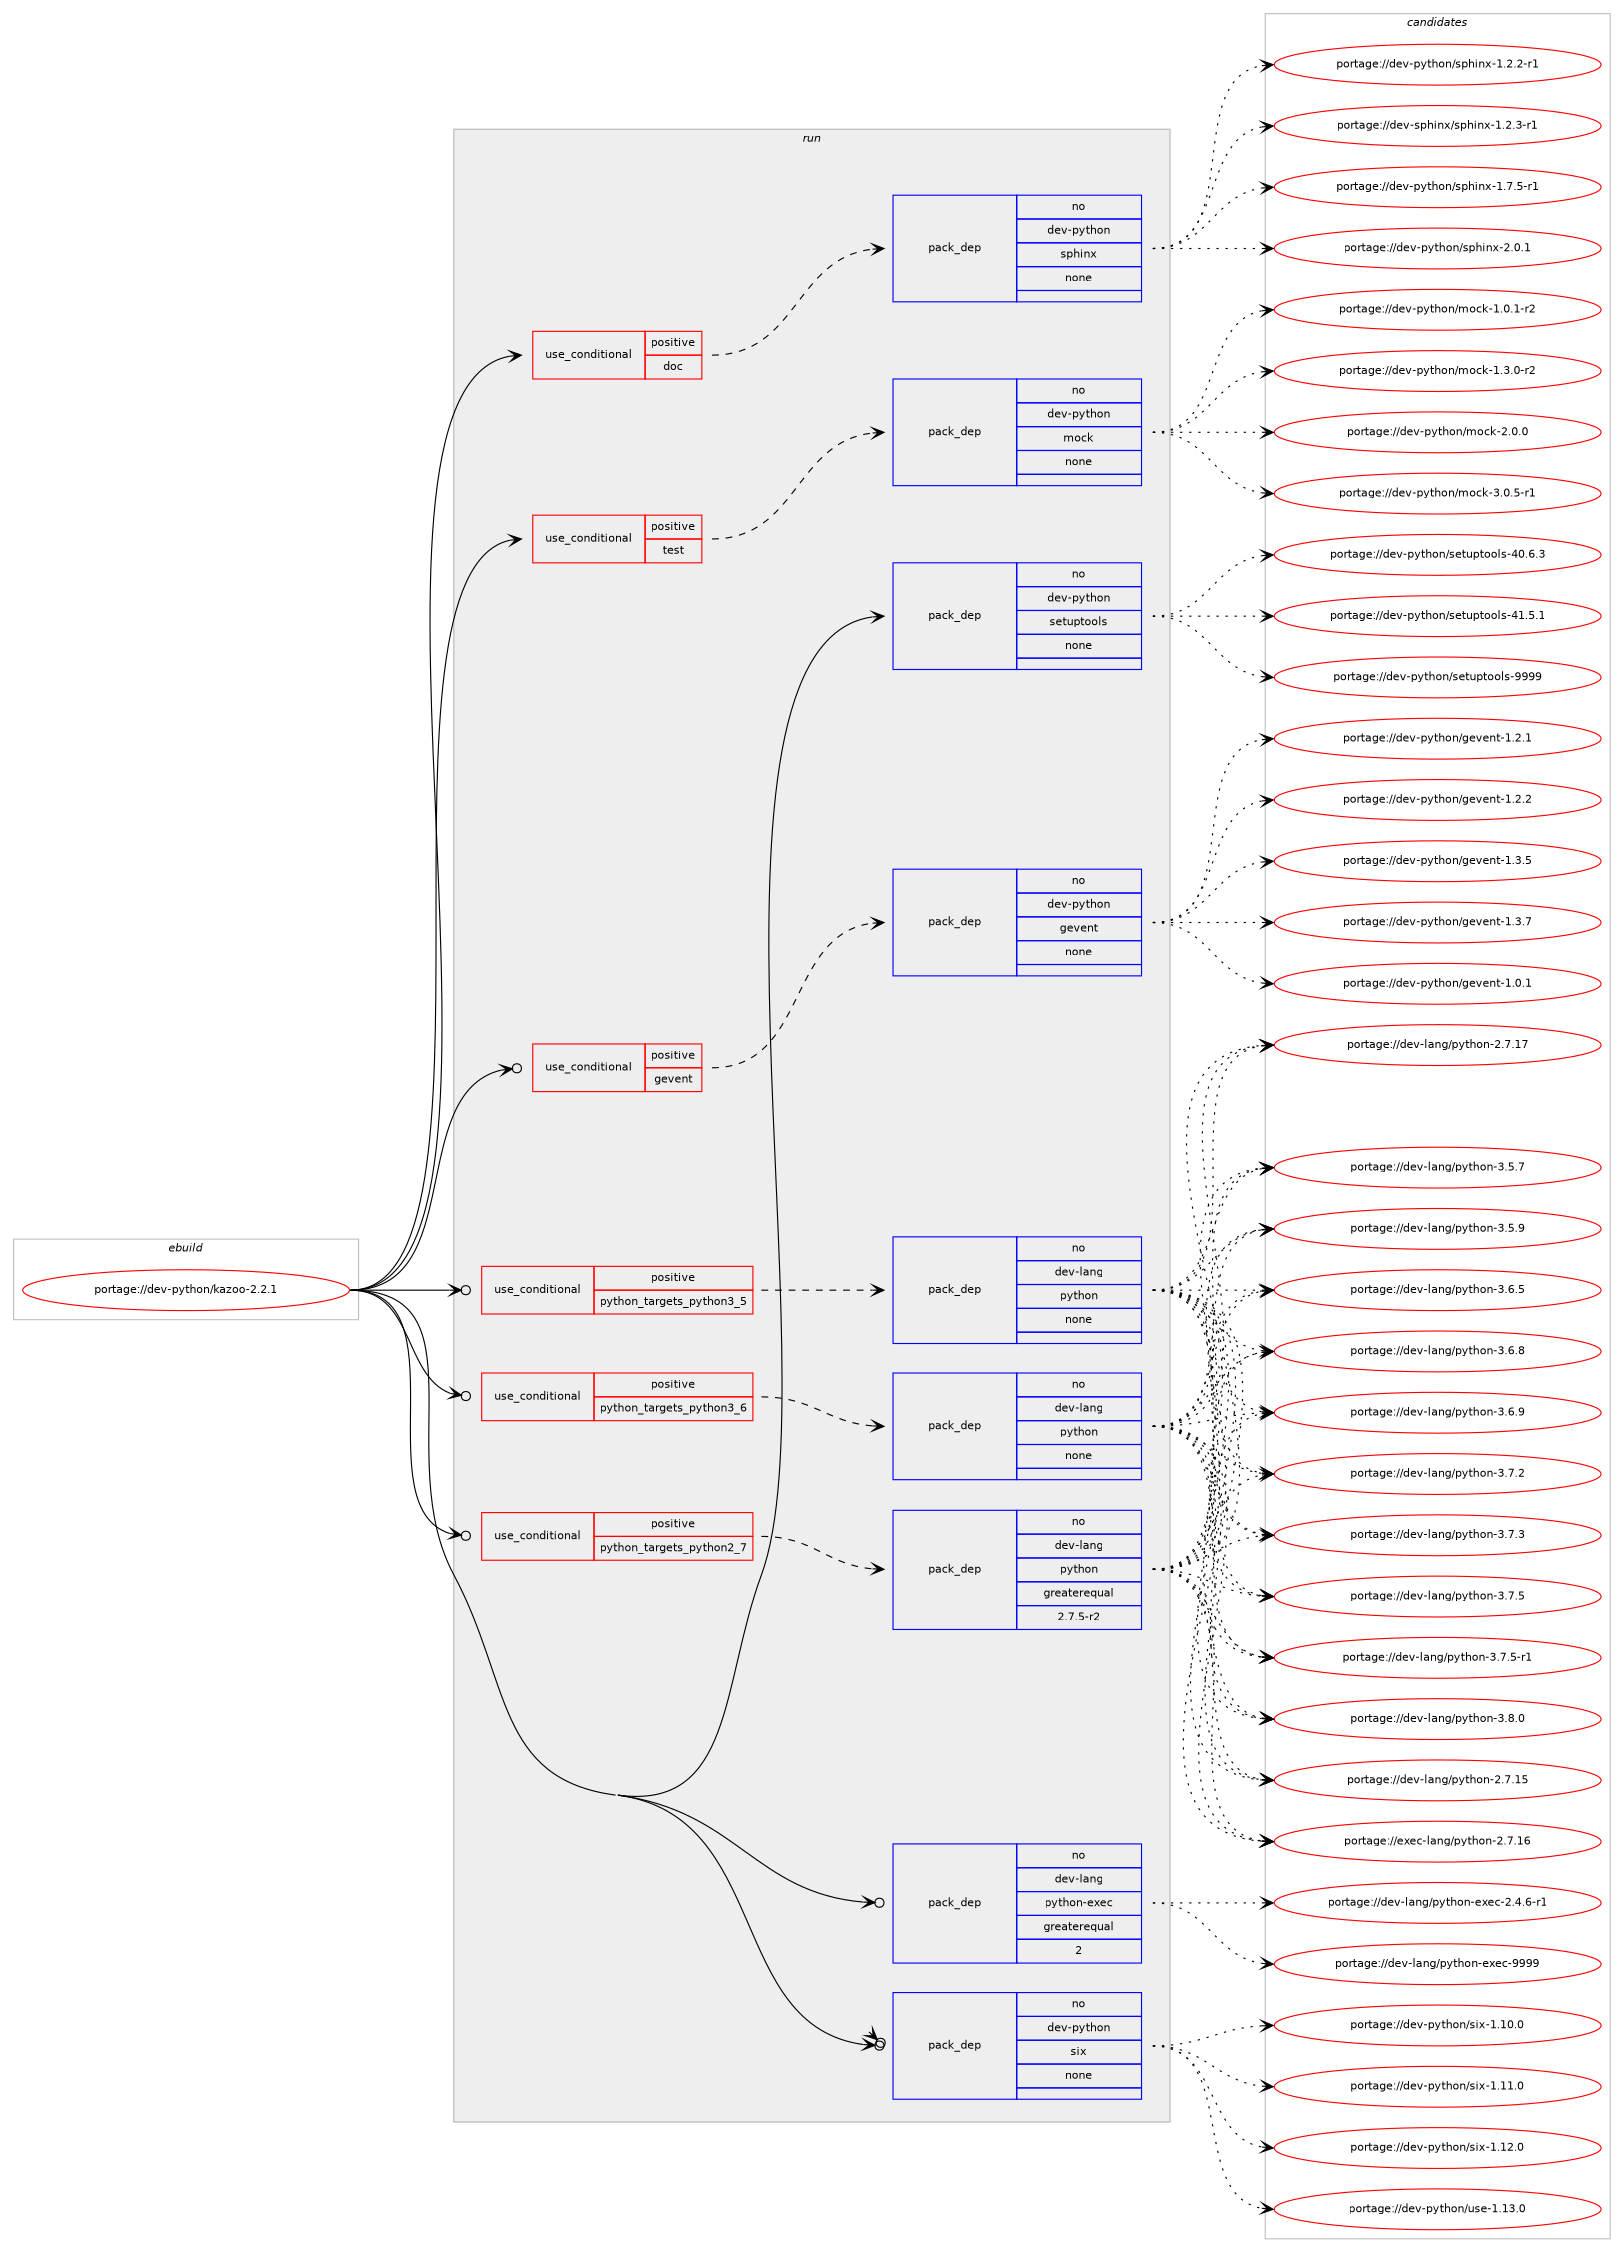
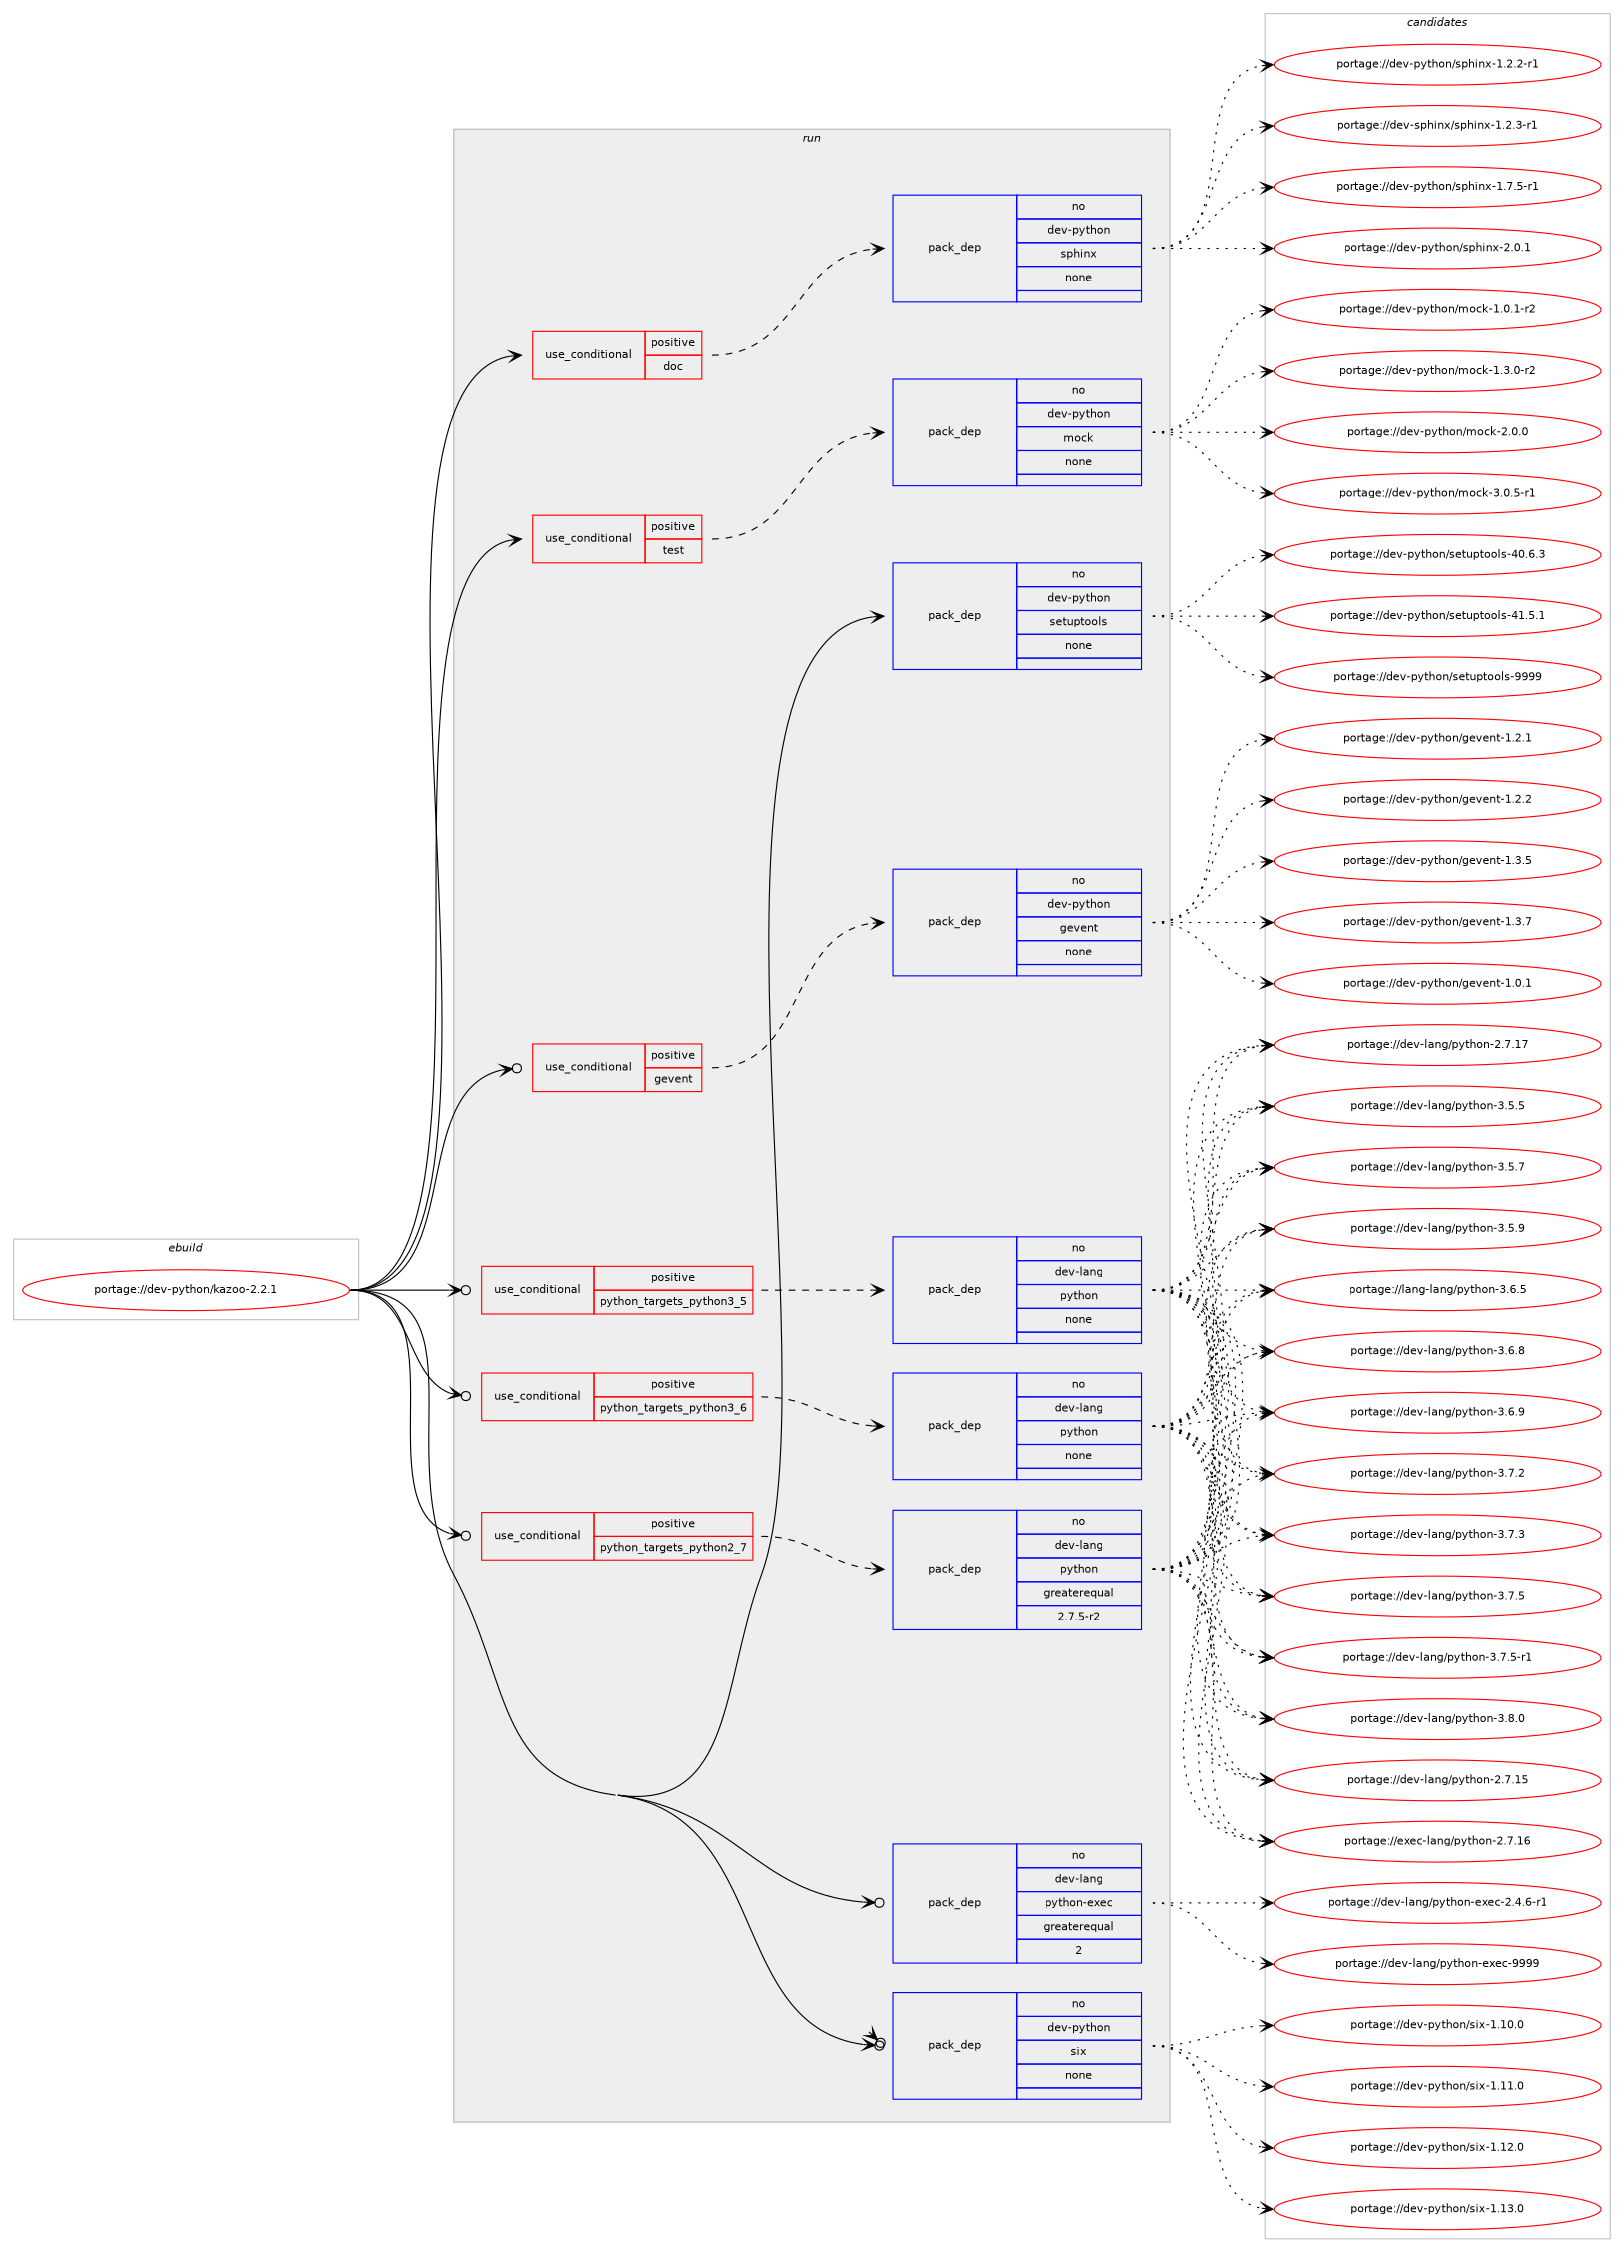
node "portage://dev-lang/python-3.5.5": added
node "portage://dev-lang/python-3.6.5": label "portage://dev-lang/python-3.6.5" -> "portage://lang-lang/python-3.6.5"
node "portage://dev-python/use-1.13.0": label "portage://dev-python/use-1.13.0" -> "portage://dev-python/six-1.13.0"
